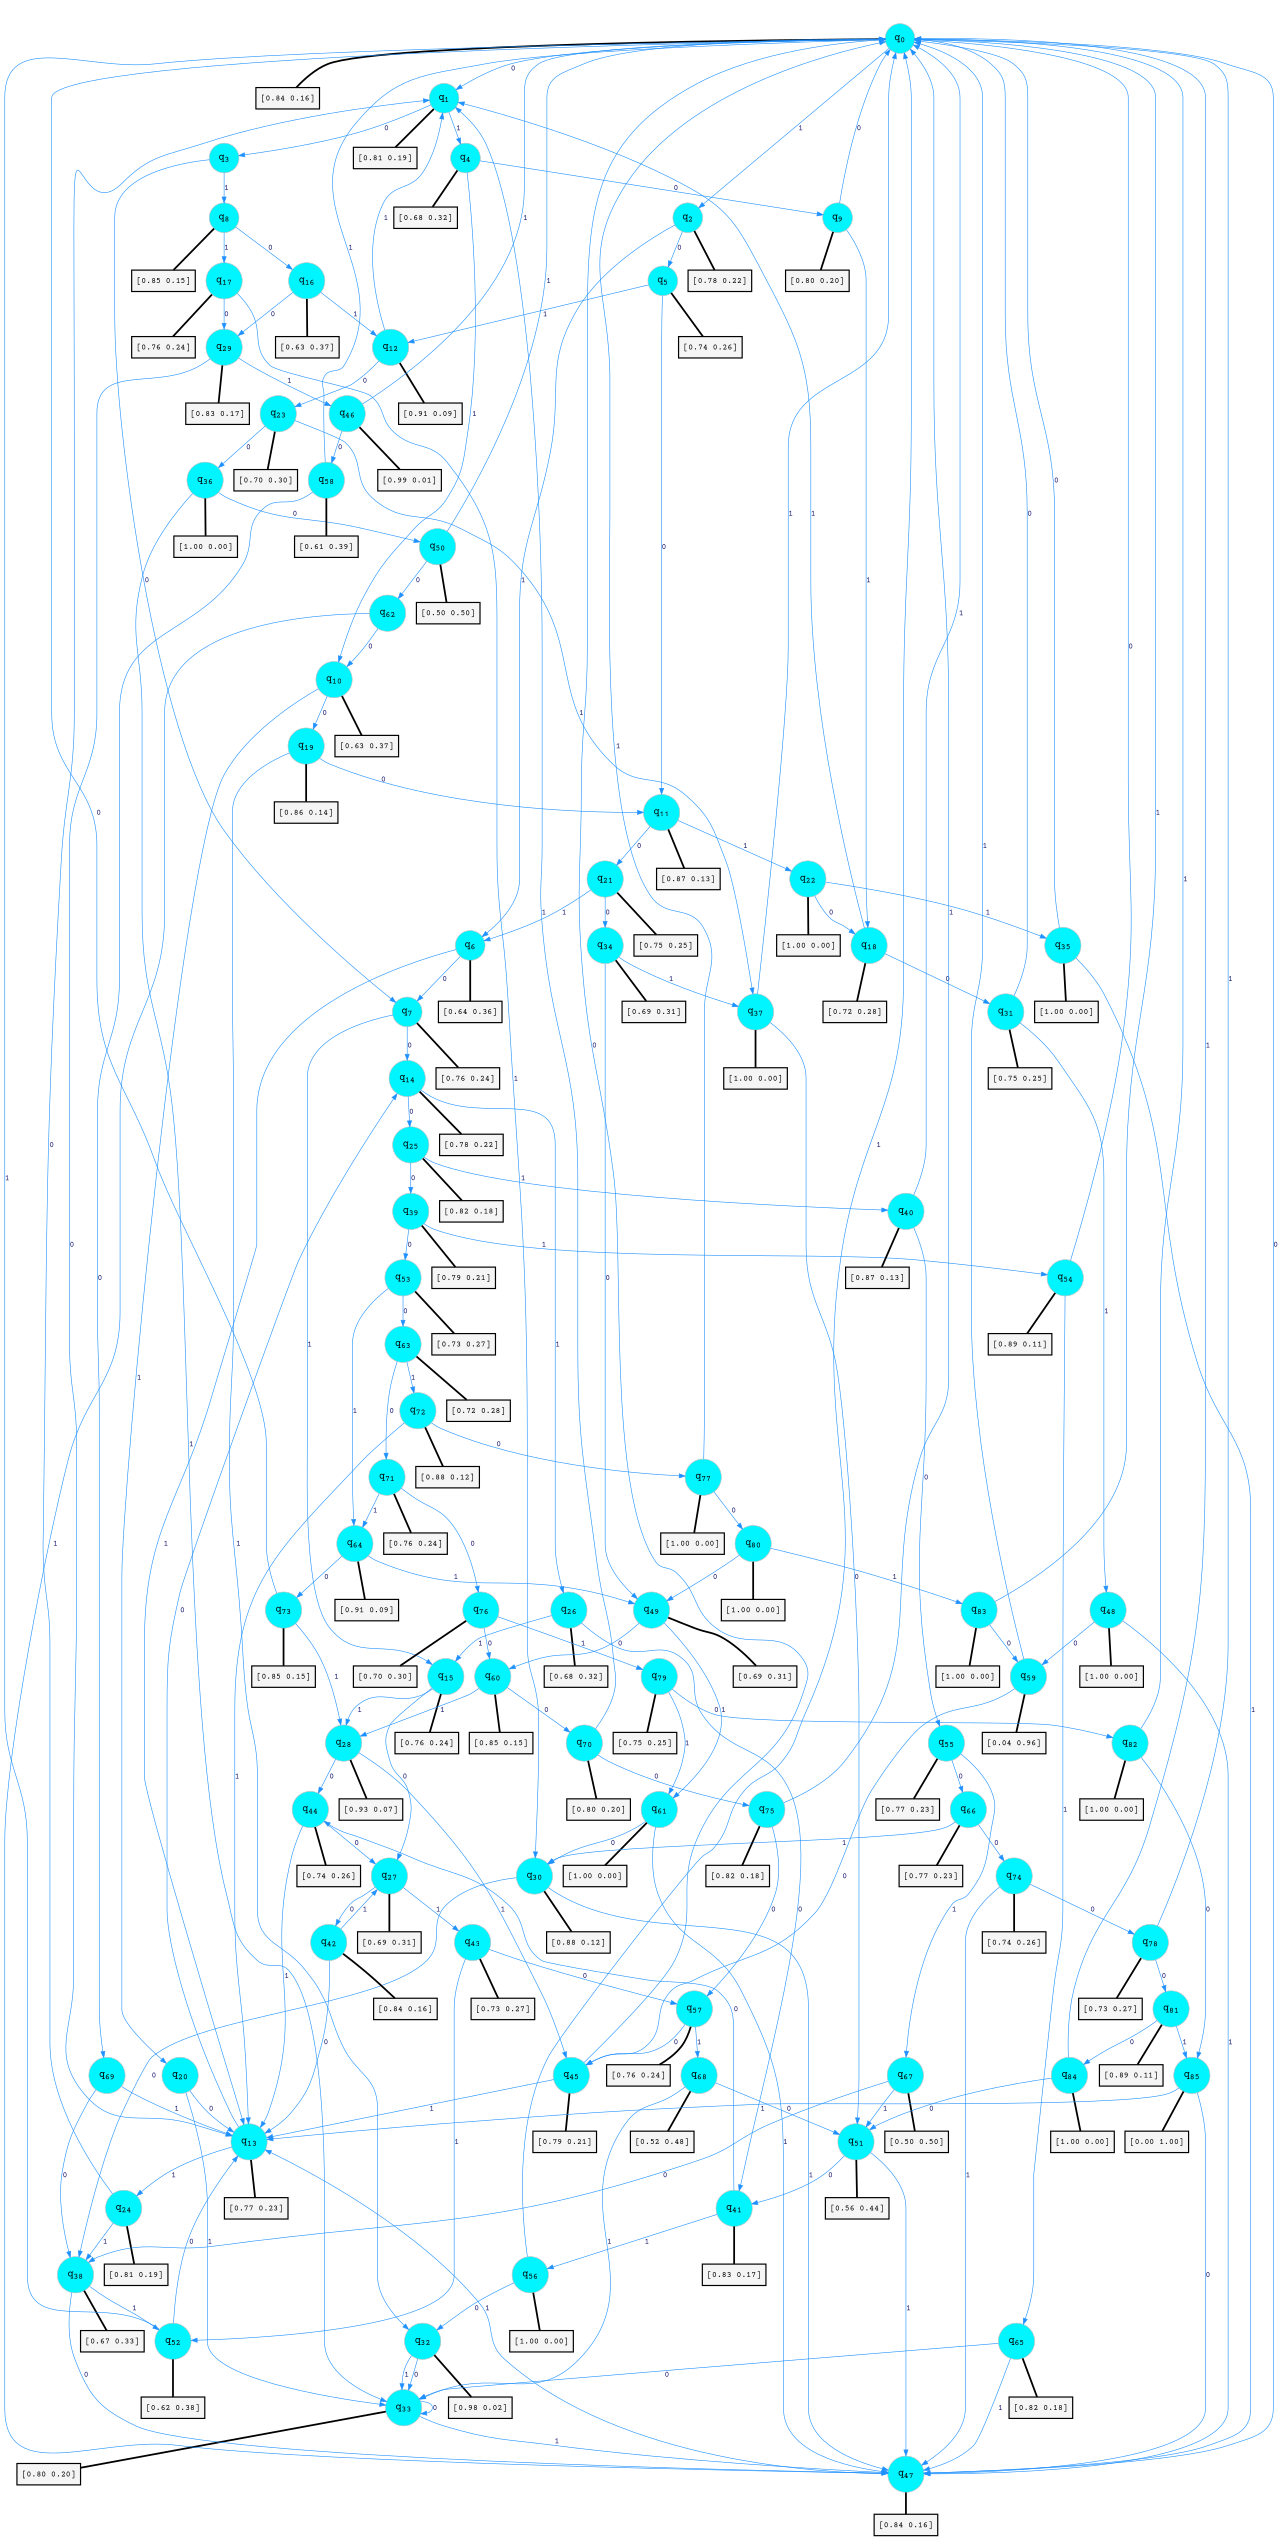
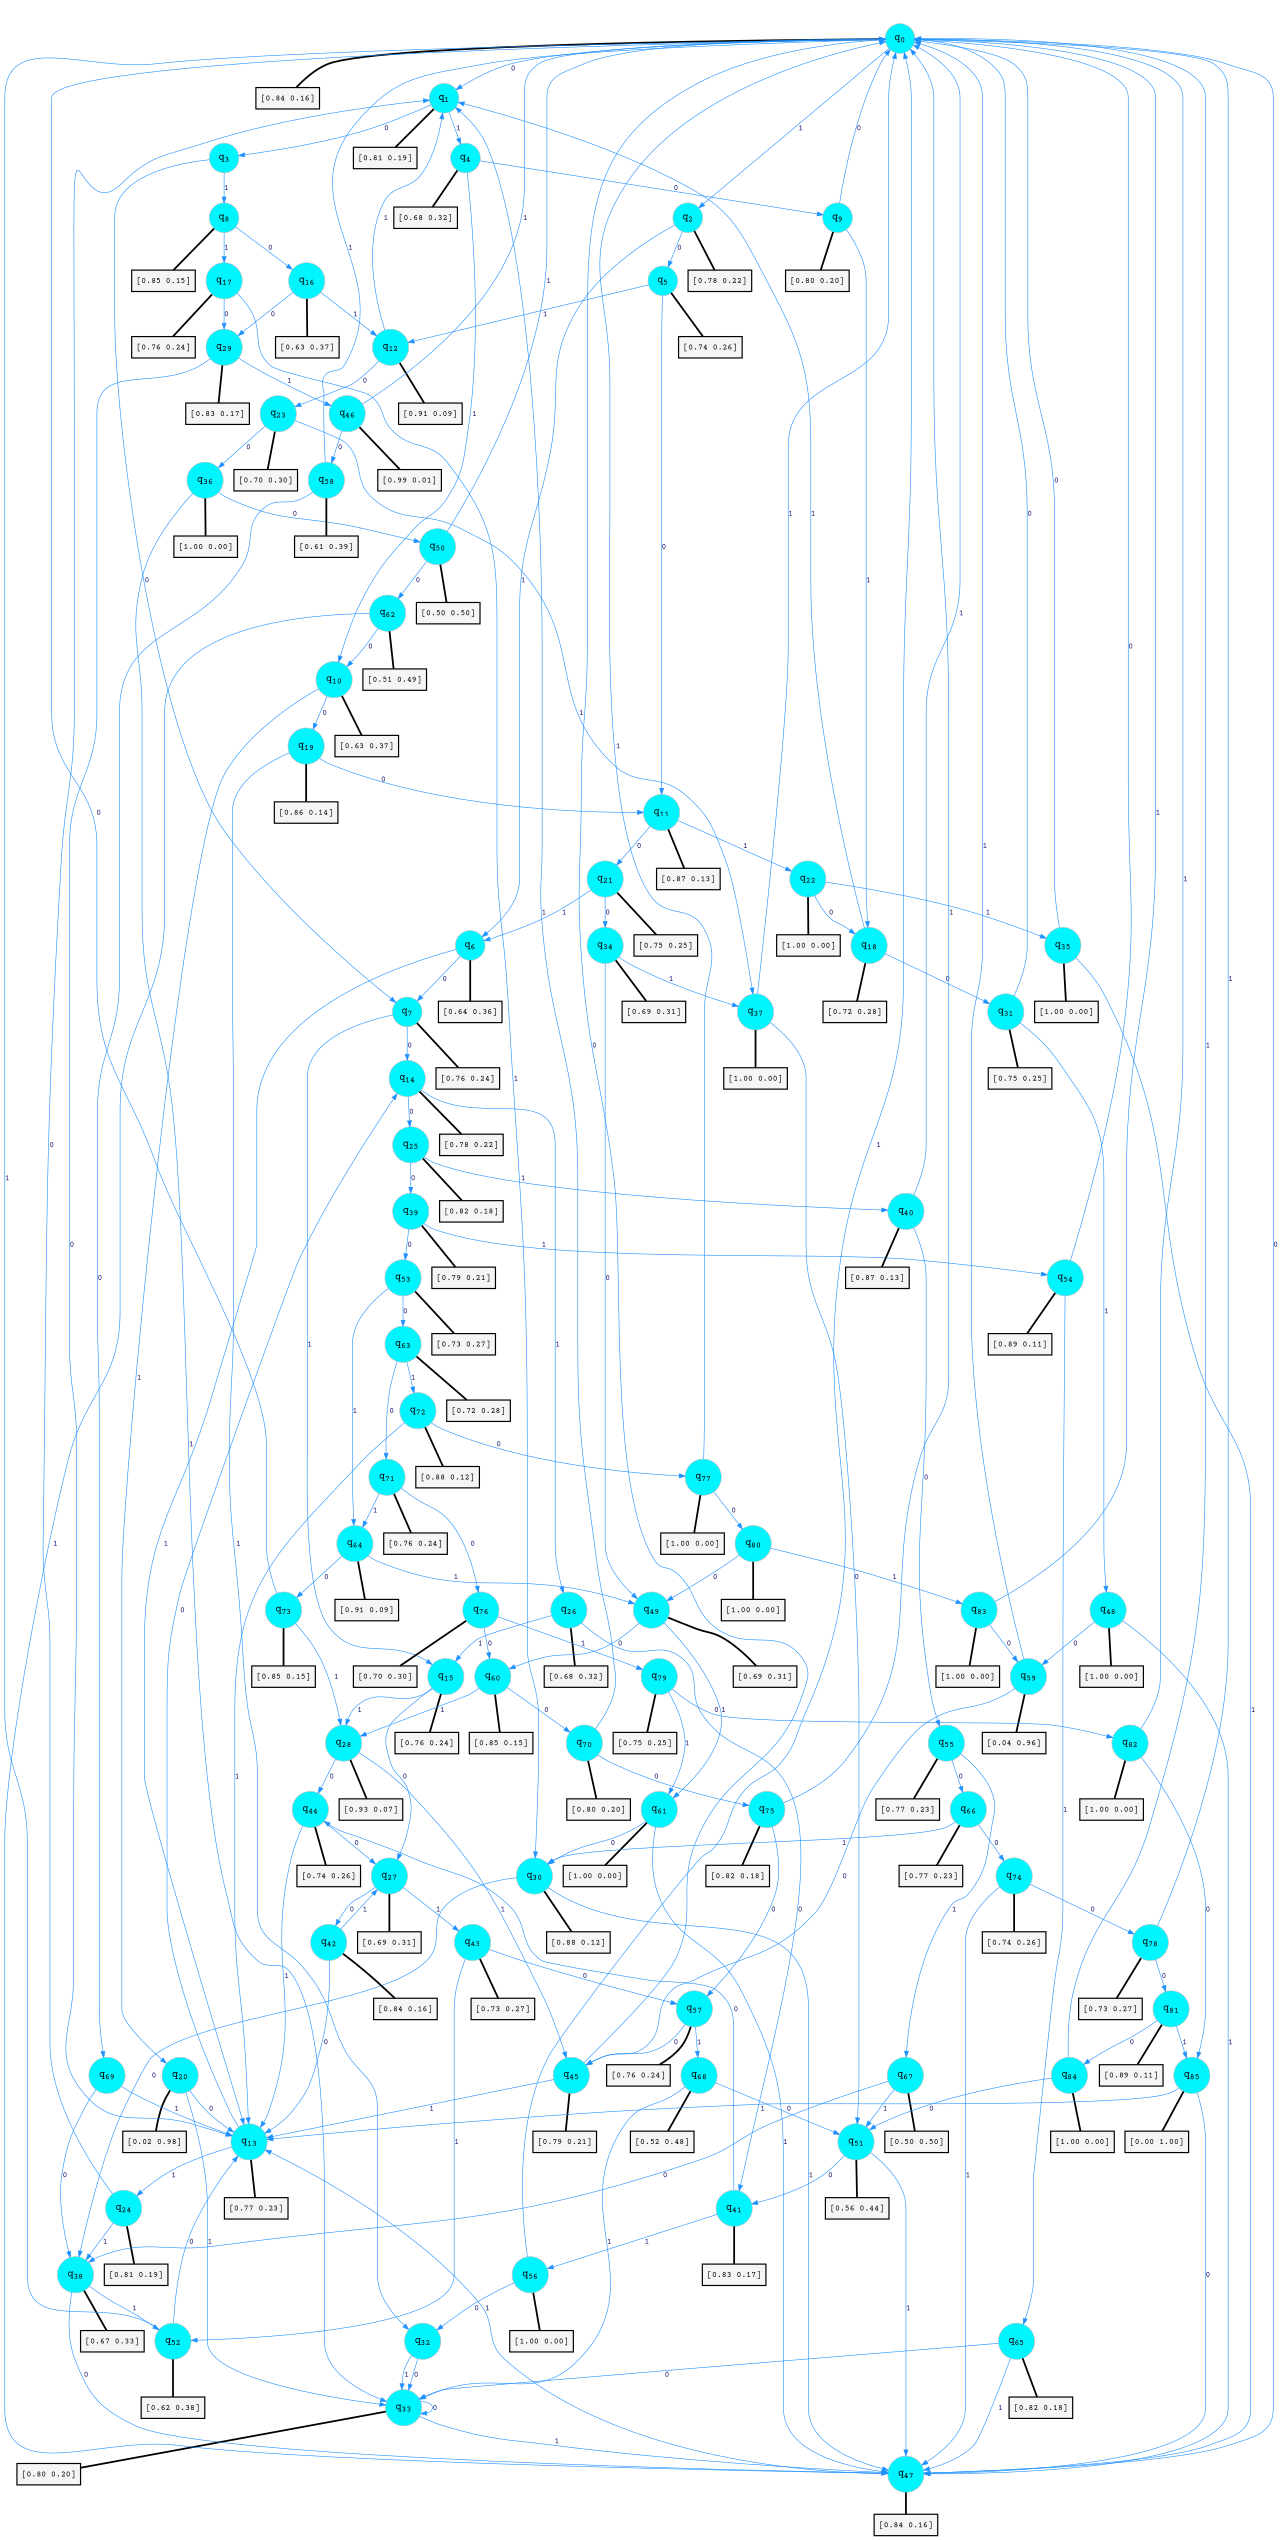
node "[0.51 0.49]": added
node "[0.02 0.98]": added
node "[0.98 0.02]": removed
